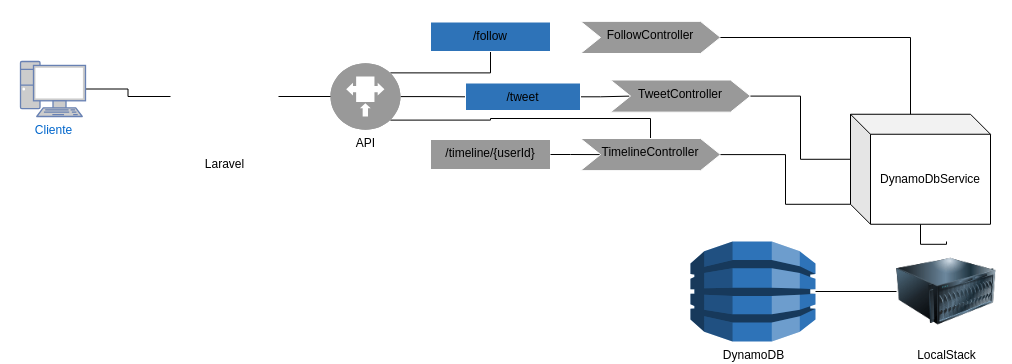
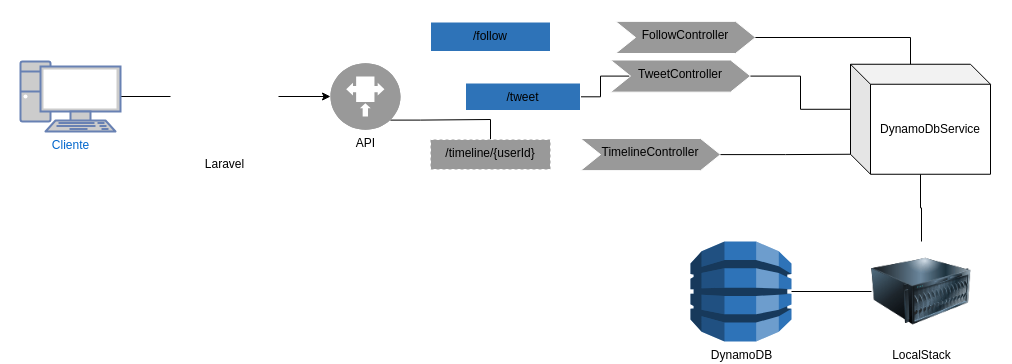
node "FollowController": moved (651, 37) -> (686, 37)
edge "/follow" -- "API": removed
node "Cliente": size 65x55 -> 100x70
node "TweetController": moved (681, 96) -> (681, 76)
edge "Laravel" -- "API": arrowhead none -> classic
edge "API" -- "/tweet": removed
edge "API" -- "TimelineController": now "API" -- "/timeline/{userId}"
node "/timeline/{userId}": style solid -> dashed
edge "/timeline/{userId}" -- "TimelineController": removed
node "DynamoDbService": moved (921, 169) -> (921, 119)
node "DynamoDB": size 125x100 -> 101x100
node "LocalStack": moved (947, 292) -> (922, 292)
